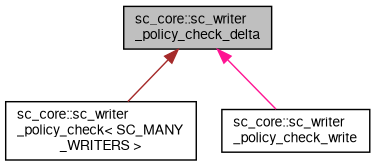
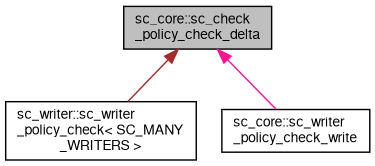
node "sc_core::sc_writer _policy_check_delta": label "sc_core::sc_writer _policy_check_delta" -> "sc_core::sc_check _policy_check_delta"
node "sc_core::sc_writer _policy_check< SC_MANY _WRITERS >": label "sc_core::sc_writer _policy_check< SC_MANY _WRITERS >" -> "sc_writer::sc_writer _policy_check< SC_MANY _WRITERS >"
